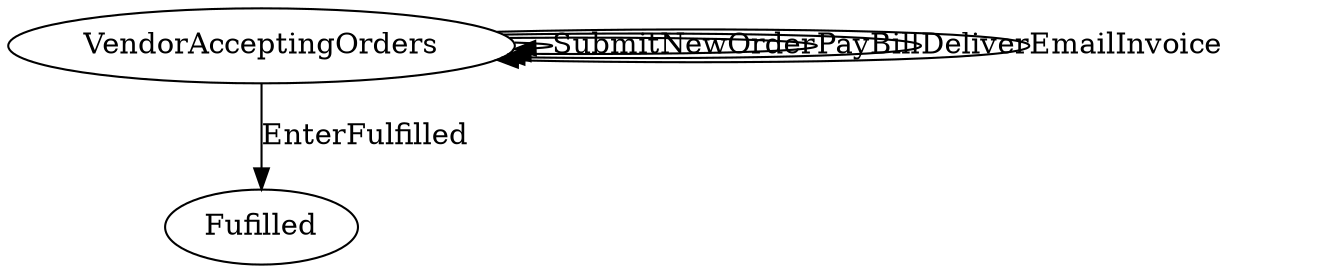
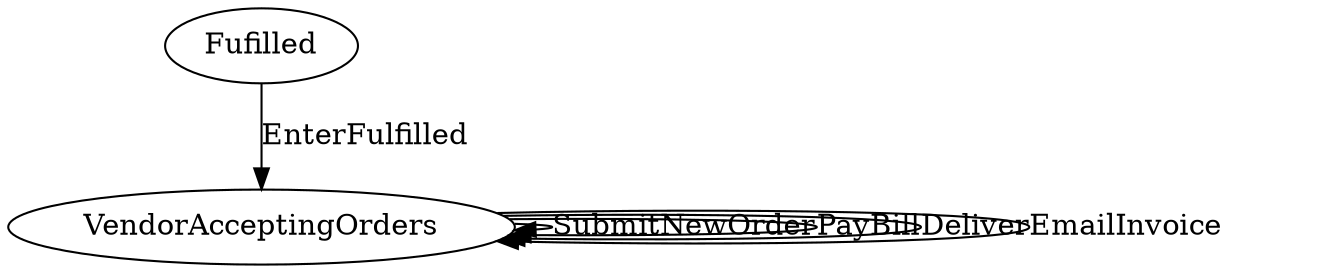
edge "VendorAcceptingOrders" -> "Fufilled": reversed
